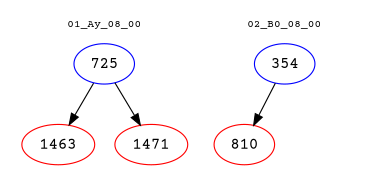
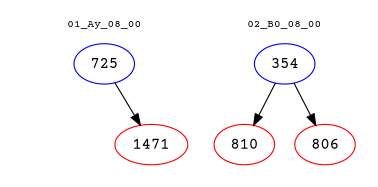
node "1463": removed
node "806": added
